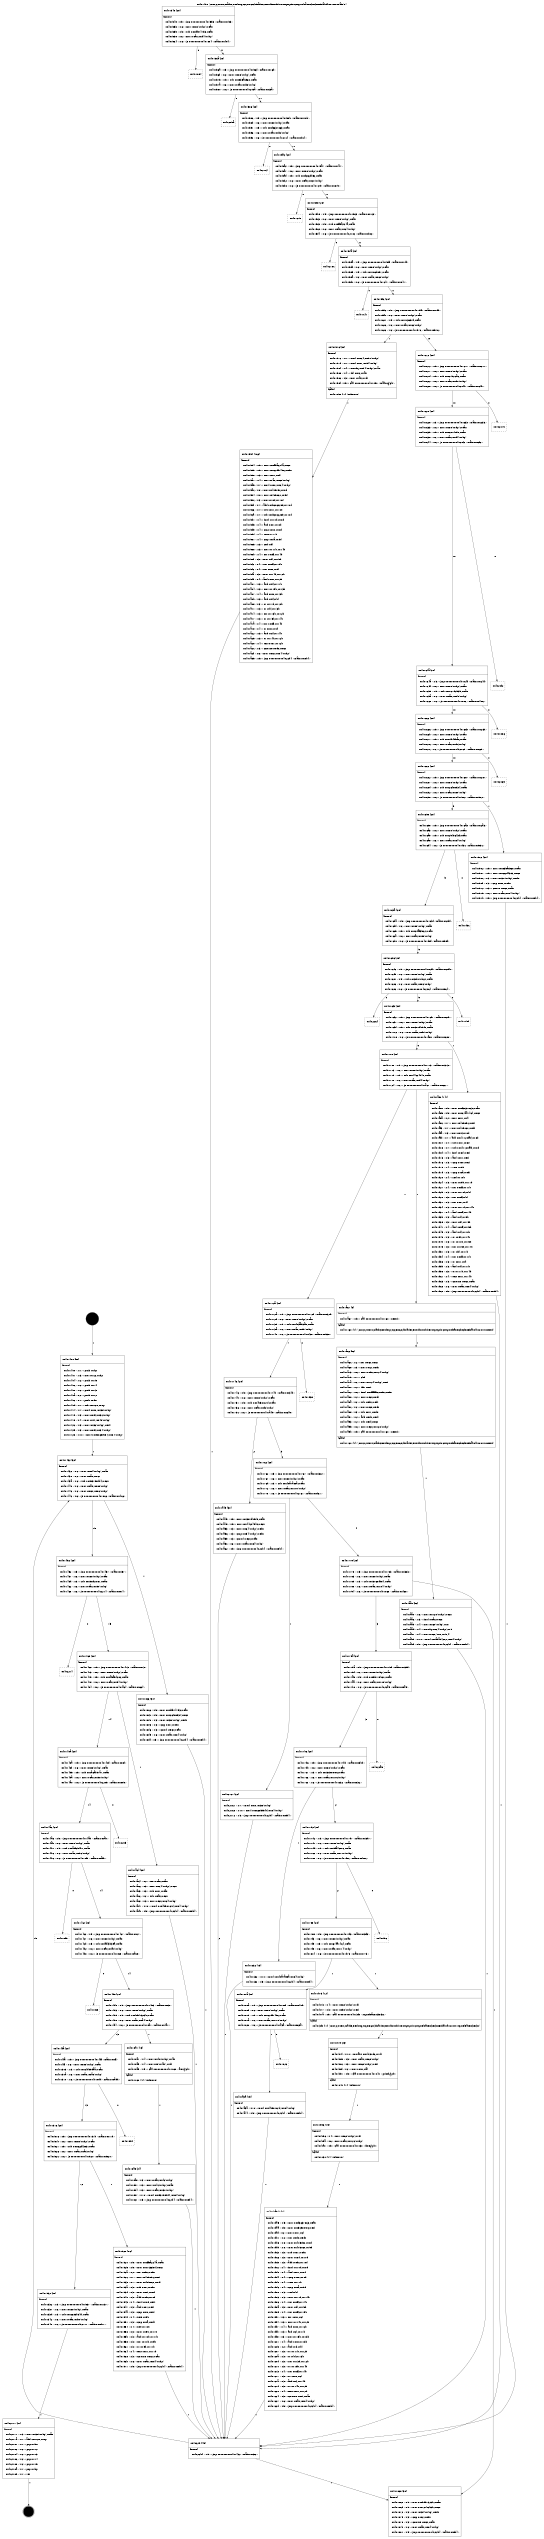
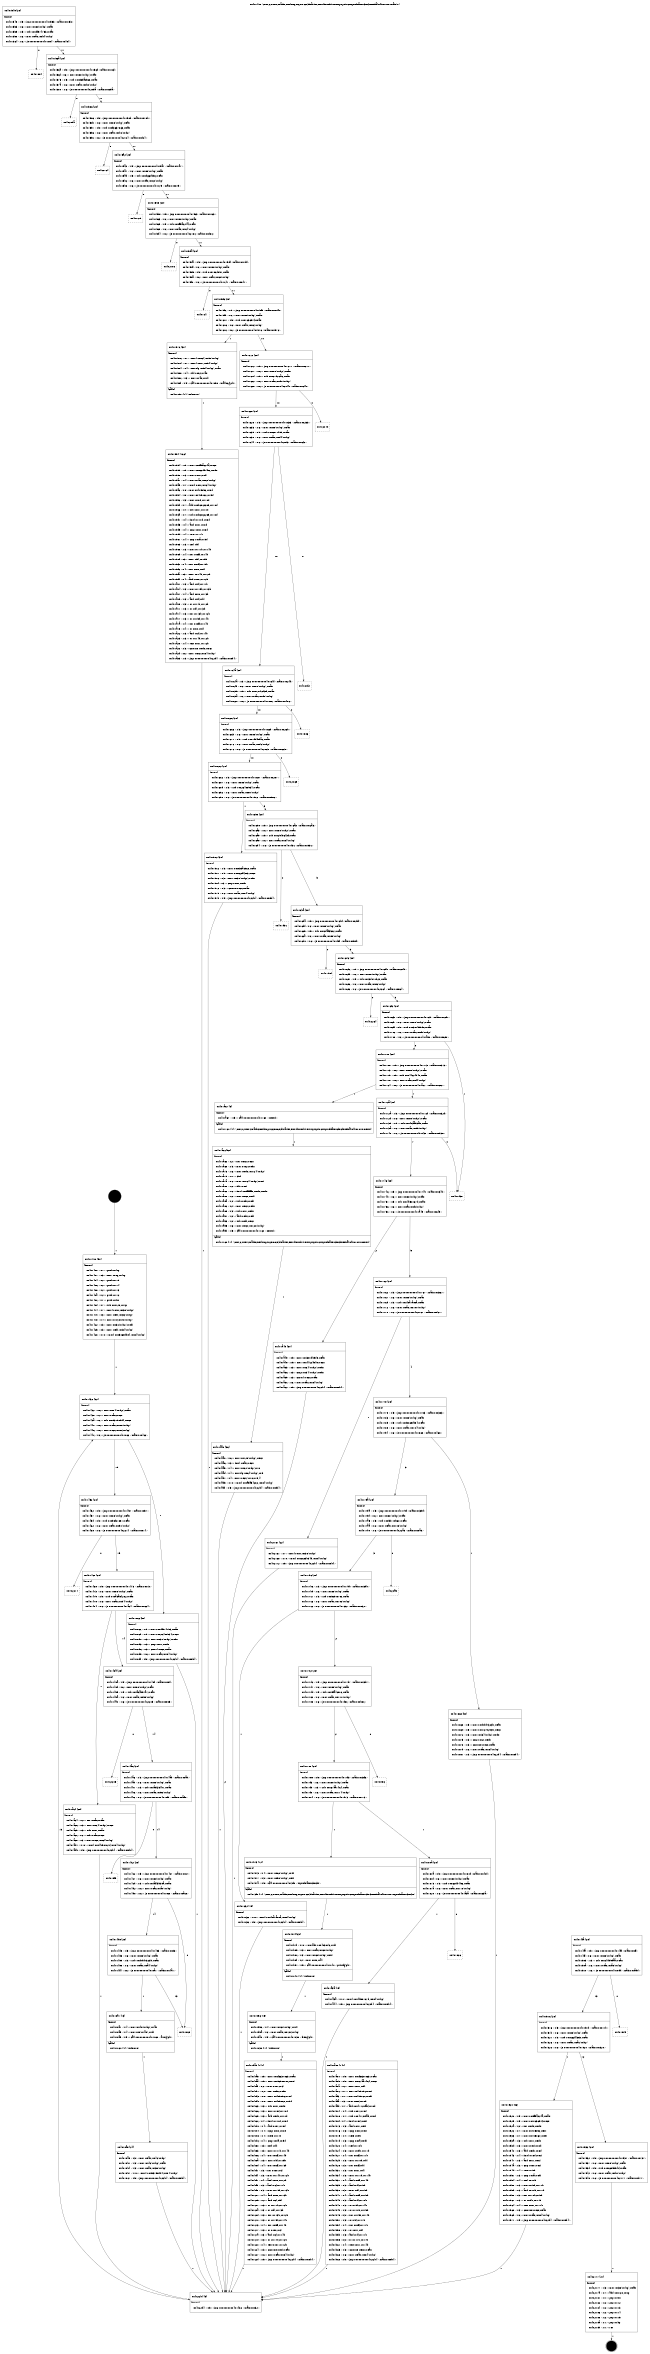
edge "0x4016d6 [28]" -> "0x401def": now "0x4016ba [28]" -> "0x401def"
edge "0x4016f2 [28]" -> "0x401ae0 [147]": now "0x4016f2 [28]" -> "0x401d3e"
edge "0x4014de [28]" -> "0x4014fa [28]": now "0x4014de [28]" -> "0x401ece"
edge "0x4022b4 [5]" -> "0x401868 [30]": reversed
